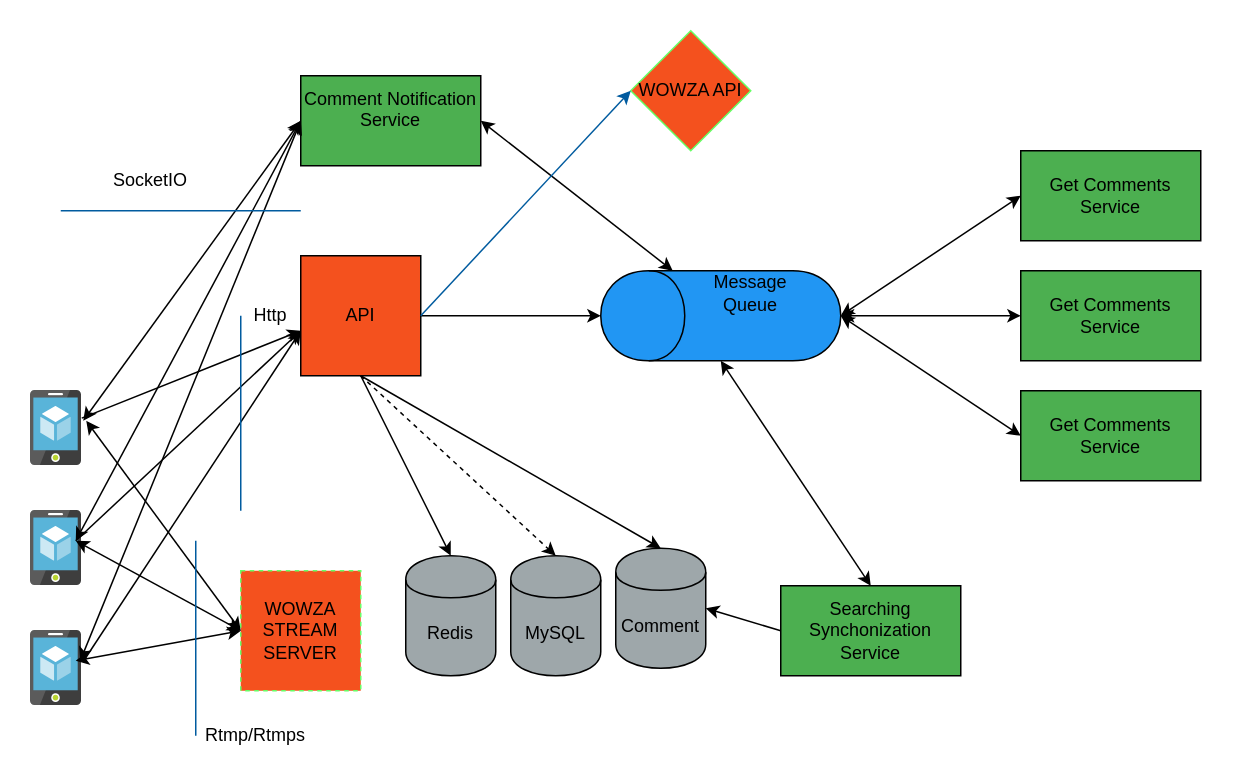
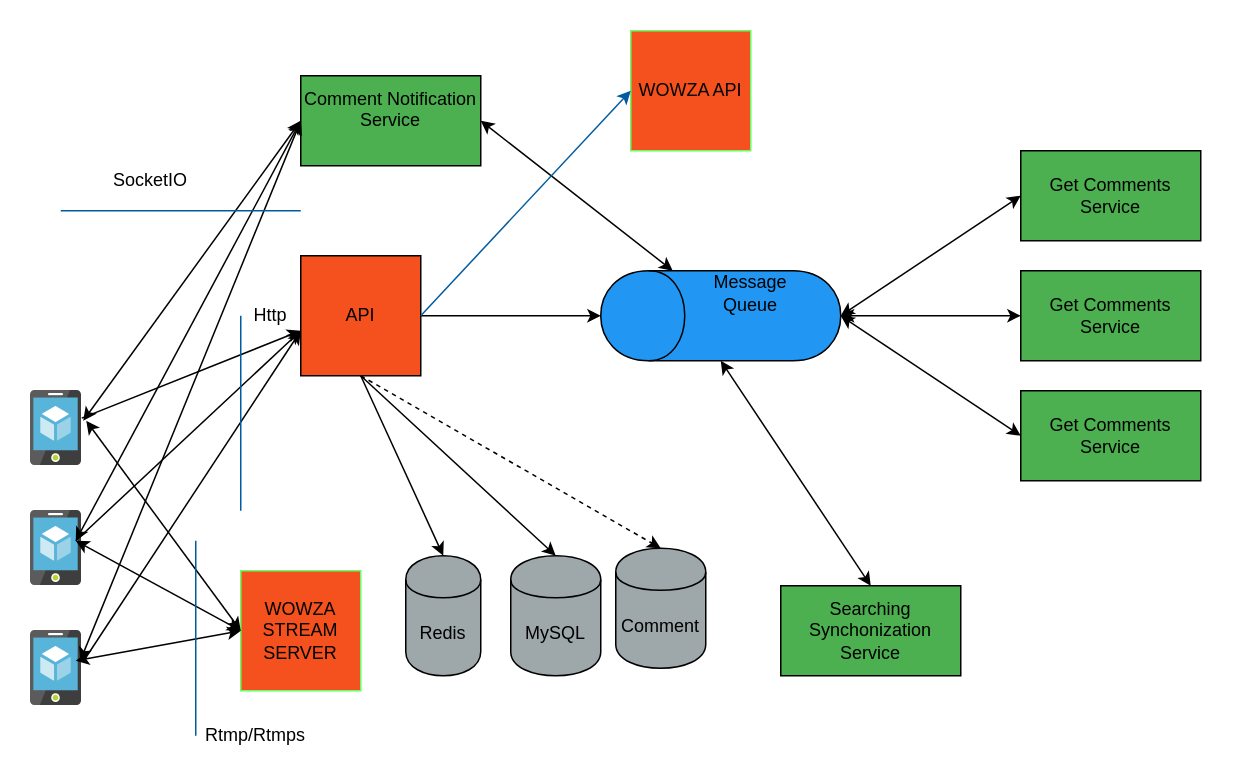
node "WOWZA API": shape diamond -> rectangle
edge "API" -> "Comment": style solid -> dashed
edge "API" -> "MySQL": style dashed -> solid
node "Redis": size 90x120 -> 75x120
edge "Searching Synchonization Service" -> "Comment": removed
node "WOWZA STREAM SERVER": style dashed -> solid
